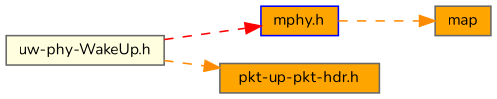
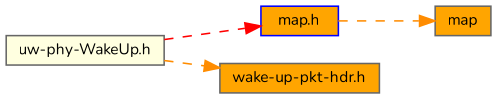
node "mphy.h": label "mphy.h" -> "map.h"
node "pkt-up-pkt-hdr.h": label "pkt-up-pkt-hdr.h" -> "wake-up-pkt-hdr.h"
